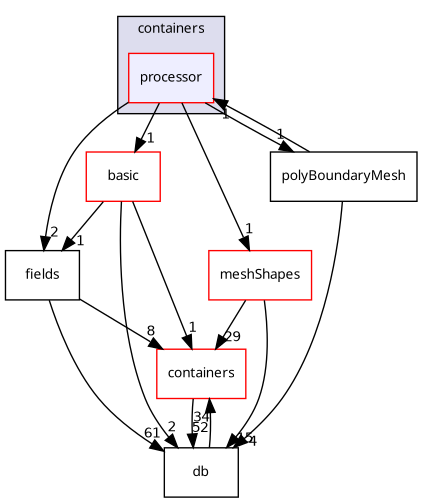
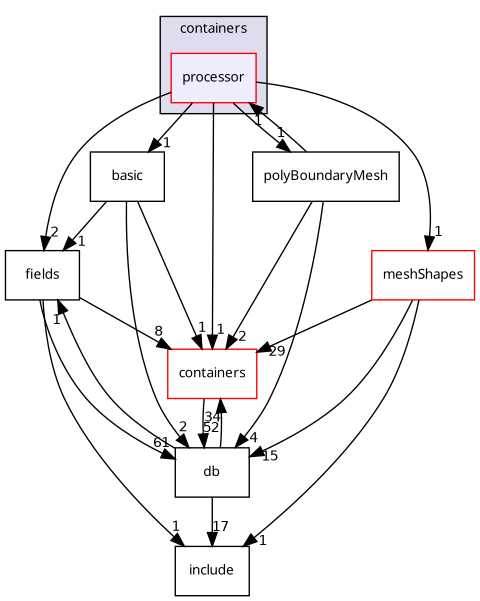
node "basic": color red -> black
edge "processor" -> "containers": added
edge "polyBoundaryMesh" -> "containers": added
edge "db" -> "fields": added
node "include": added
